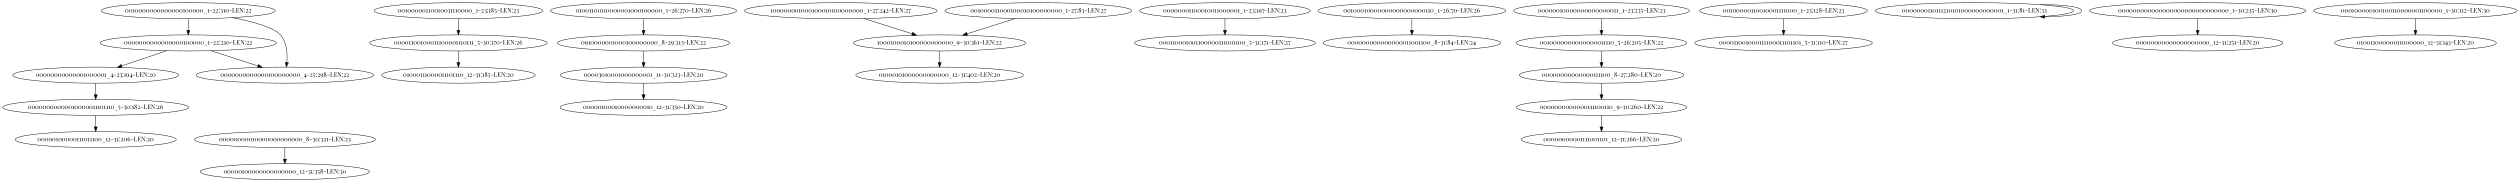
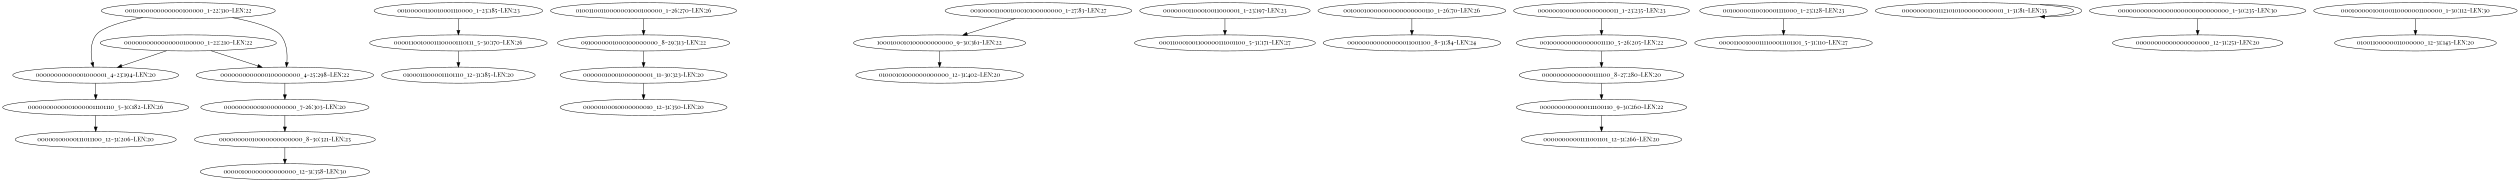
node "00100000110010031110000_1-23:185-LEN:23": label "00100000110010031110000_1-23:185-LEN:23" -> "00100000110010001110000_1-23:185-LEN:23"
node "100000001000100010100000000_1-27:242-LEN:27": removed
edge "0010000000000000100000_1-22:310-LEN:22" -> "0000000000000000100000_1-22:210-LEN:22": now "0010000000000000100000_1-22:310-LEN:22" -> "00000000000001000001_4-23:194-LEN:20"
node "00003010001000000001_11-30:323-LEN:20": label "00003010001000000001_11-30:323-LEN:20" -> "00000010001000000001_11-30:323-LEN:20"
node "00000000001000000000_7-26:303-LEN:20": added
